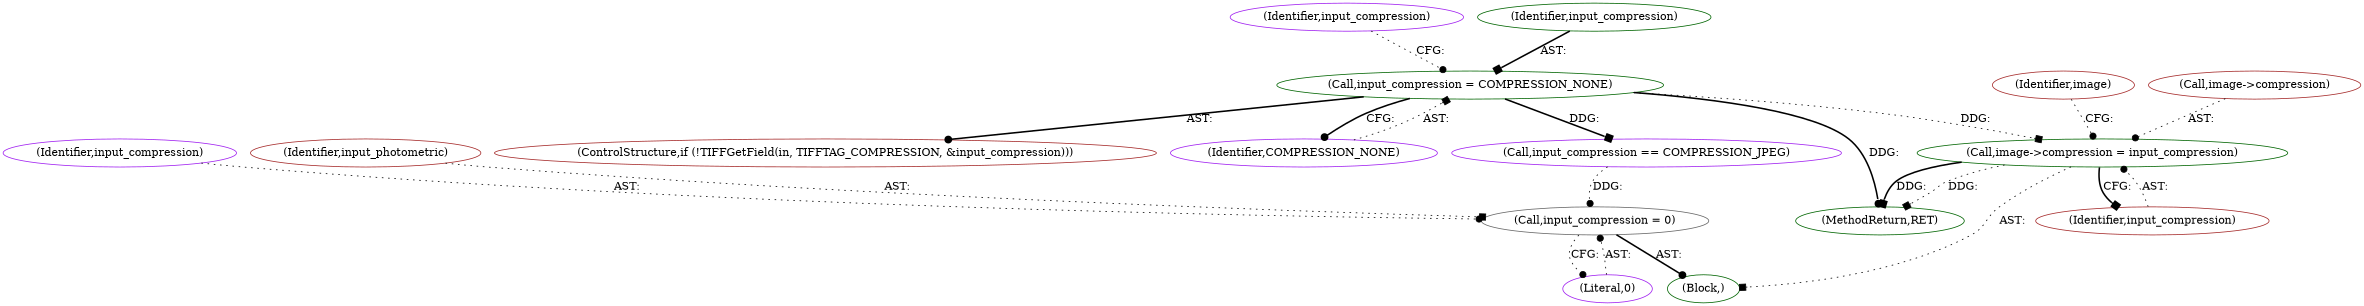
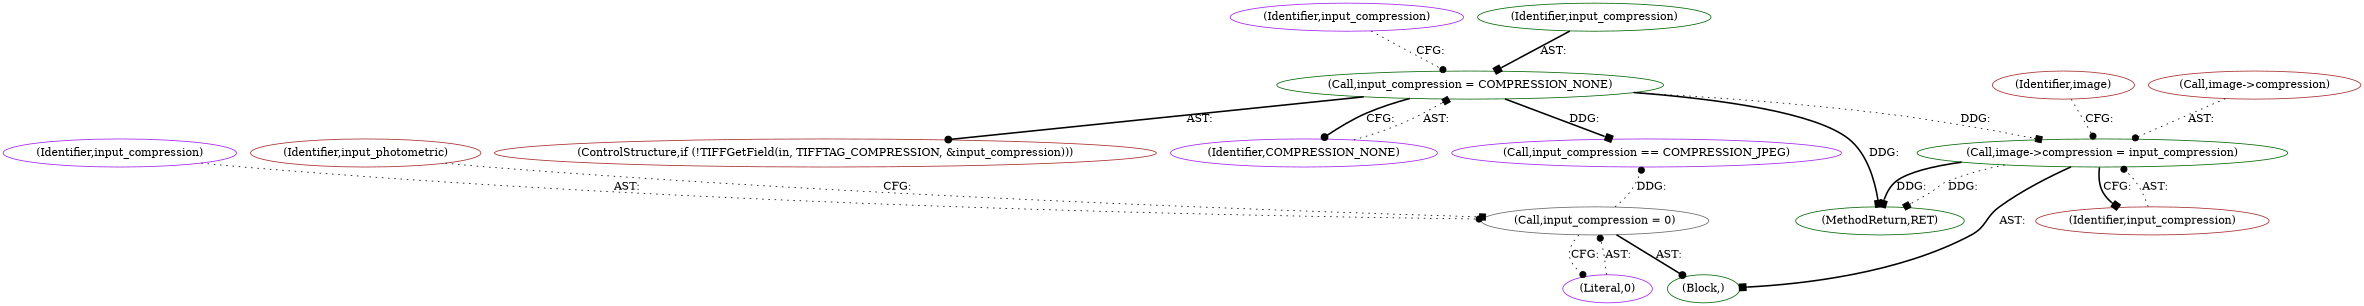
edge "(Call,input_compression = COMPRESSION_NONE)" -> "(MethodReturn,RET)": arrowhead dot -> box
edge "(Call,input_compression == COMPRESSION_JPEG)" -> "(Call,input_compression = 0)": reversed
edge "(Identifier,input_photometric)" -> "(Call,input_compression = 0)": label "AST: " -> "CFG: "
edge "(Call,image->compression = input_compression)" -> "(Block,)": style dotted -> bold
